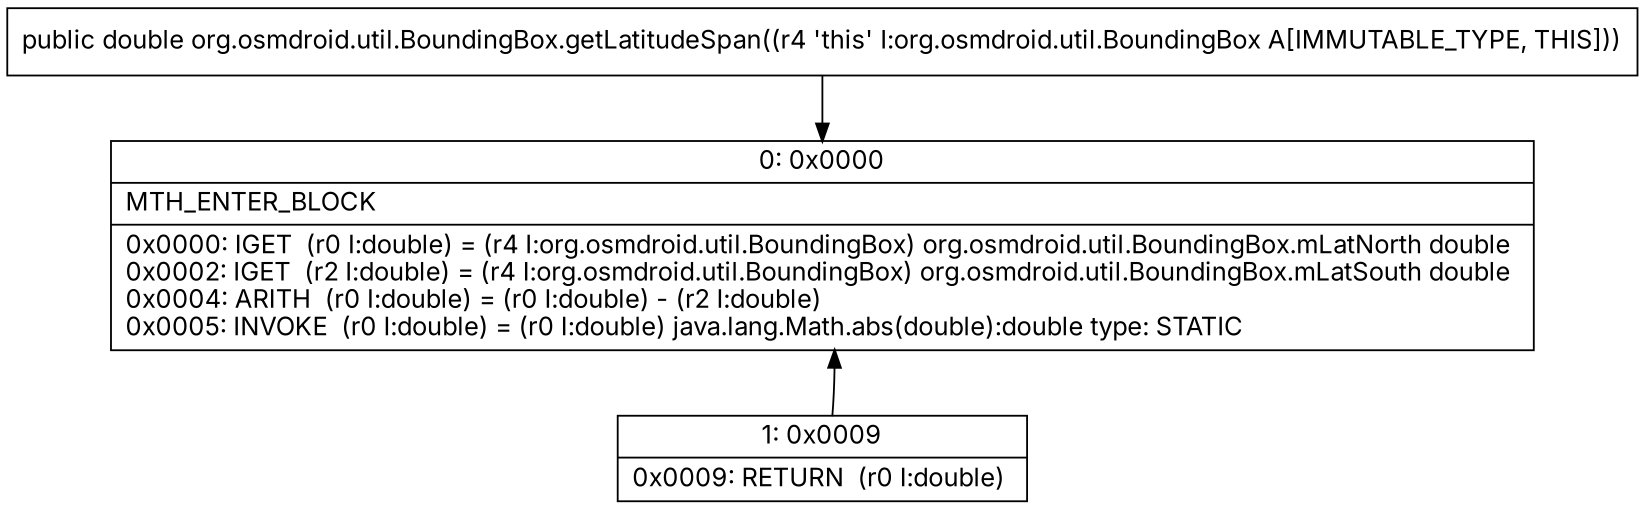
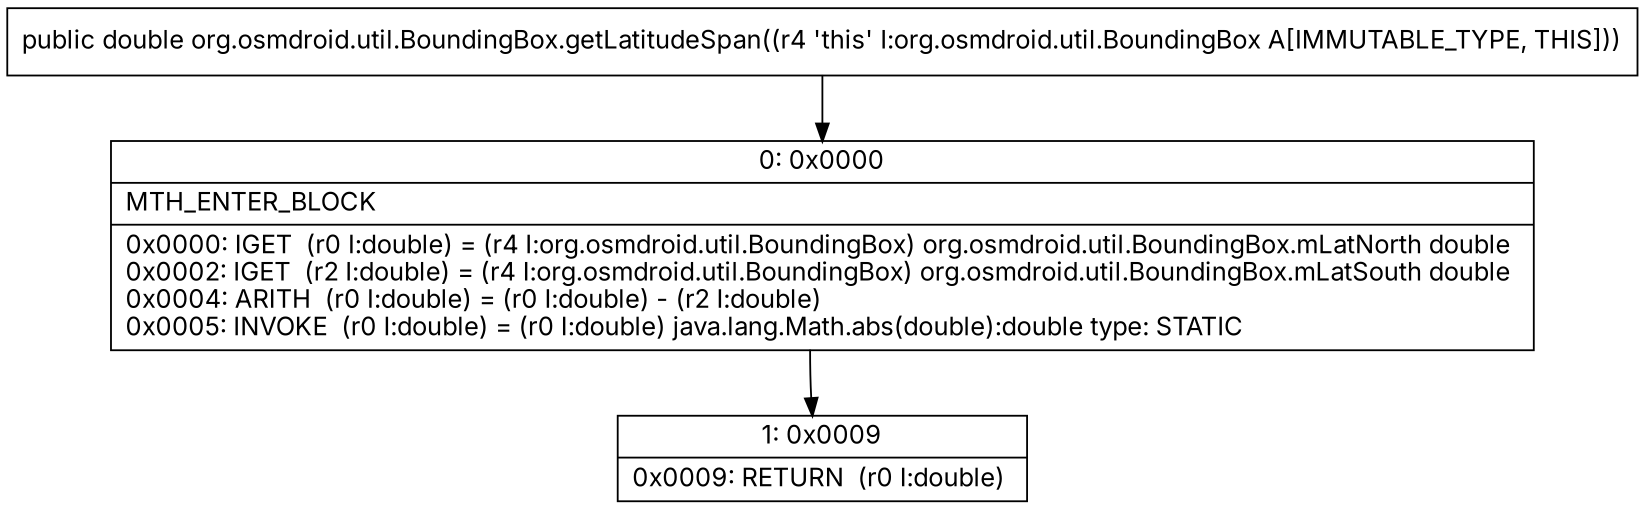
edge "1: 0x0009" -> "0: 0x0000": reversed
